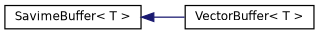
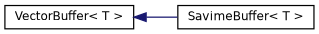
edge "VectorBuffer< T >" -> "SavimeBuffer< T >": reversed
